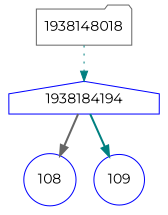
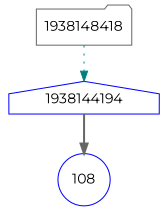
node "1938148018": label "1938148018" -> "1938148418"
node "1938184194": label "1938184194" -> "1938144194"
node "109": removed
